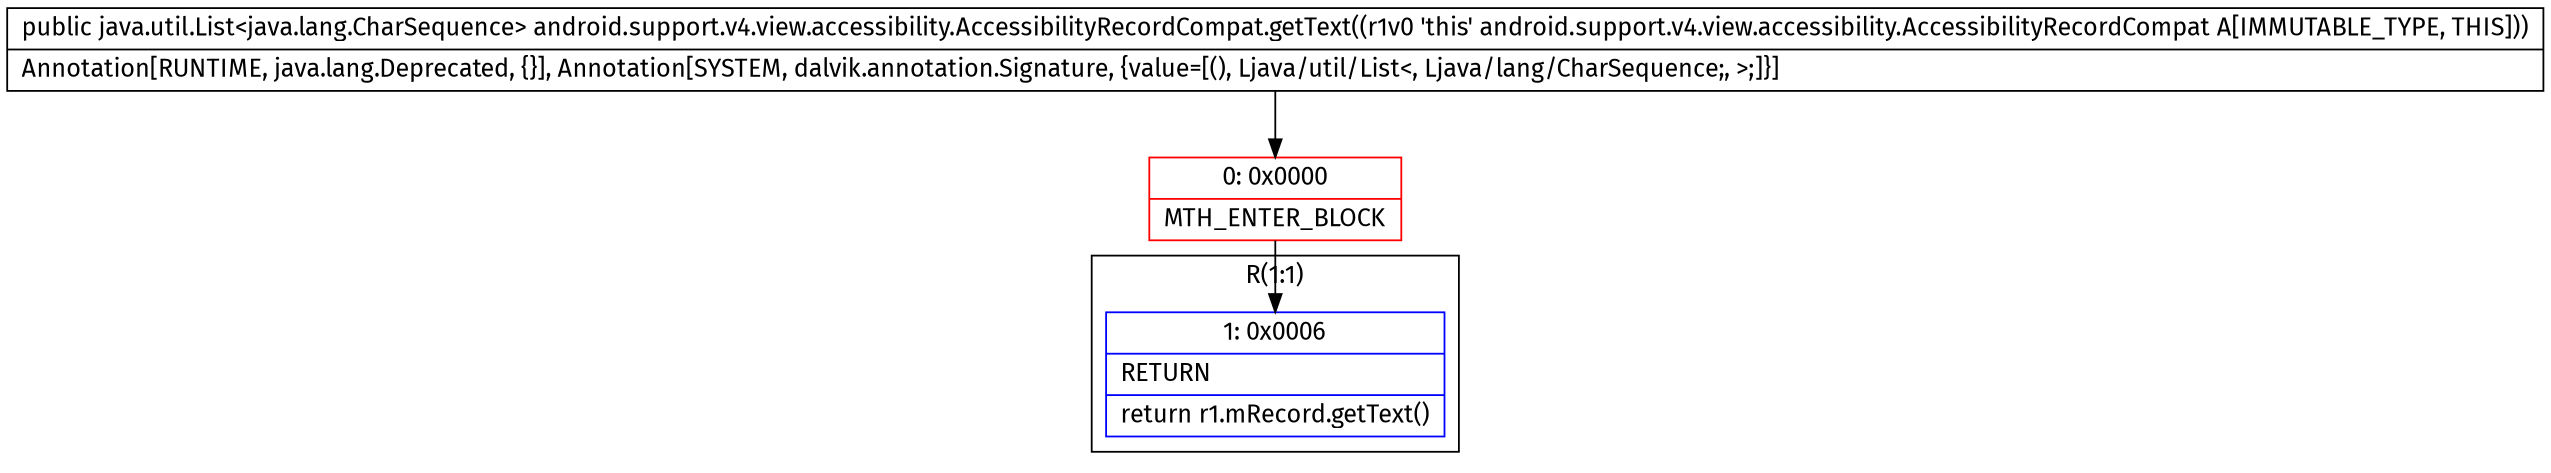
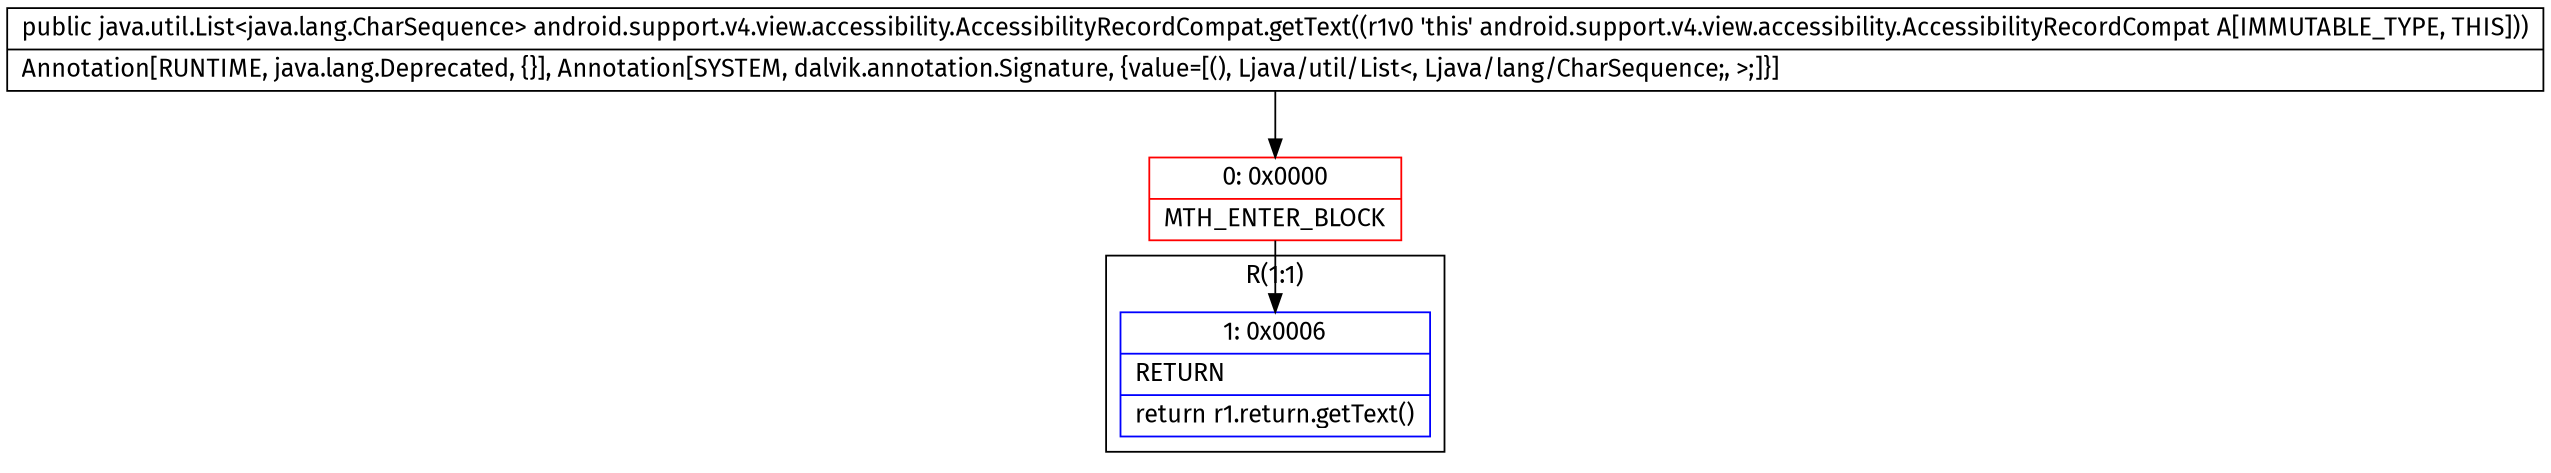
node "1: 0x0006": text "return r1.mRecord.getText()" -> "return r1.return.getText()"
